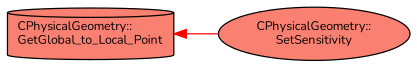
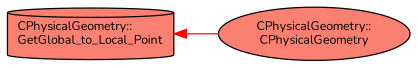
node "CPhysicalGeometry:: SetSensitivity": label "CPhysicalGeometry:: SetSensitivity" -> "CPhysicalGeometry:: CPhysicalGeometry"
